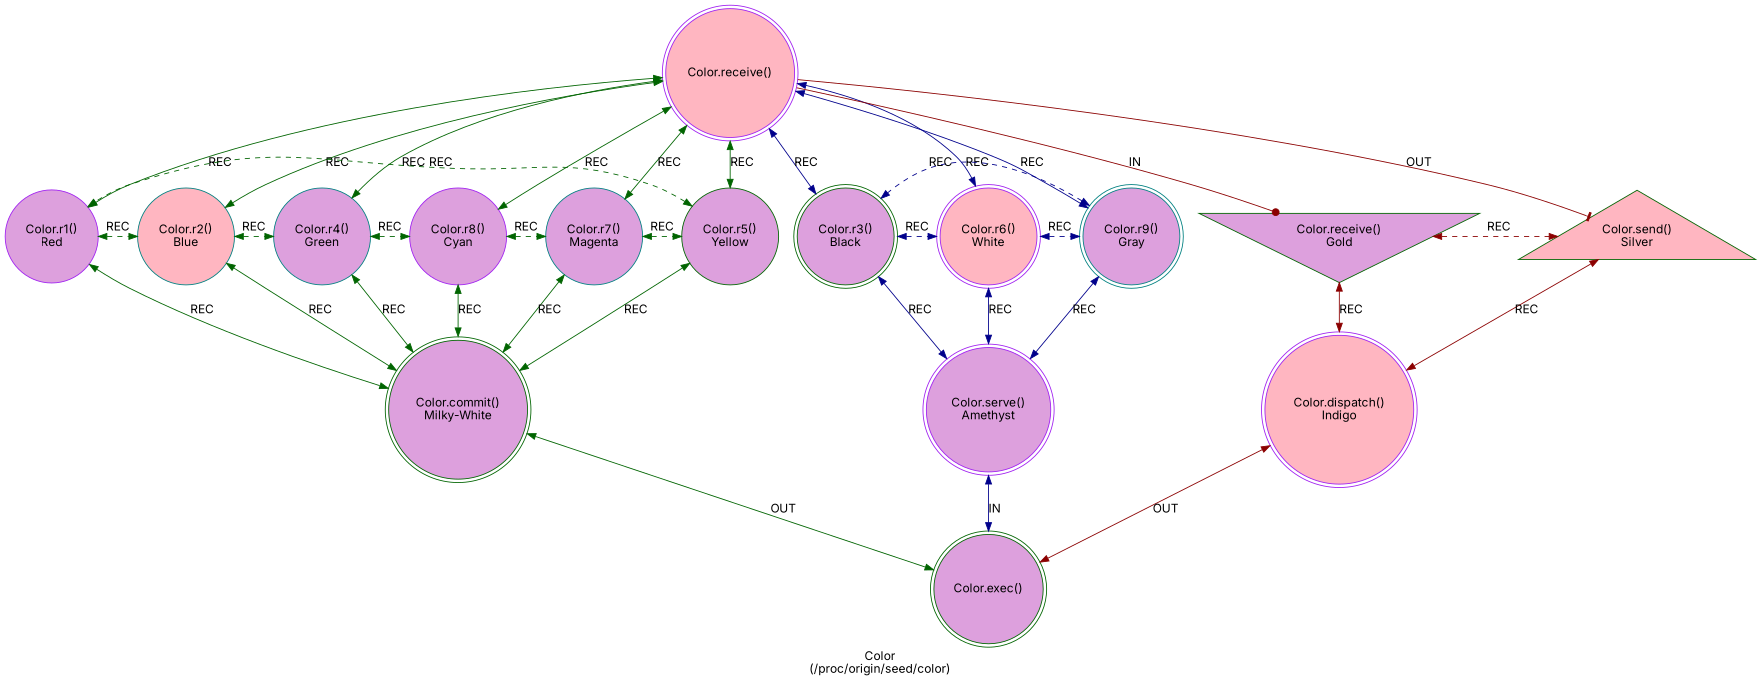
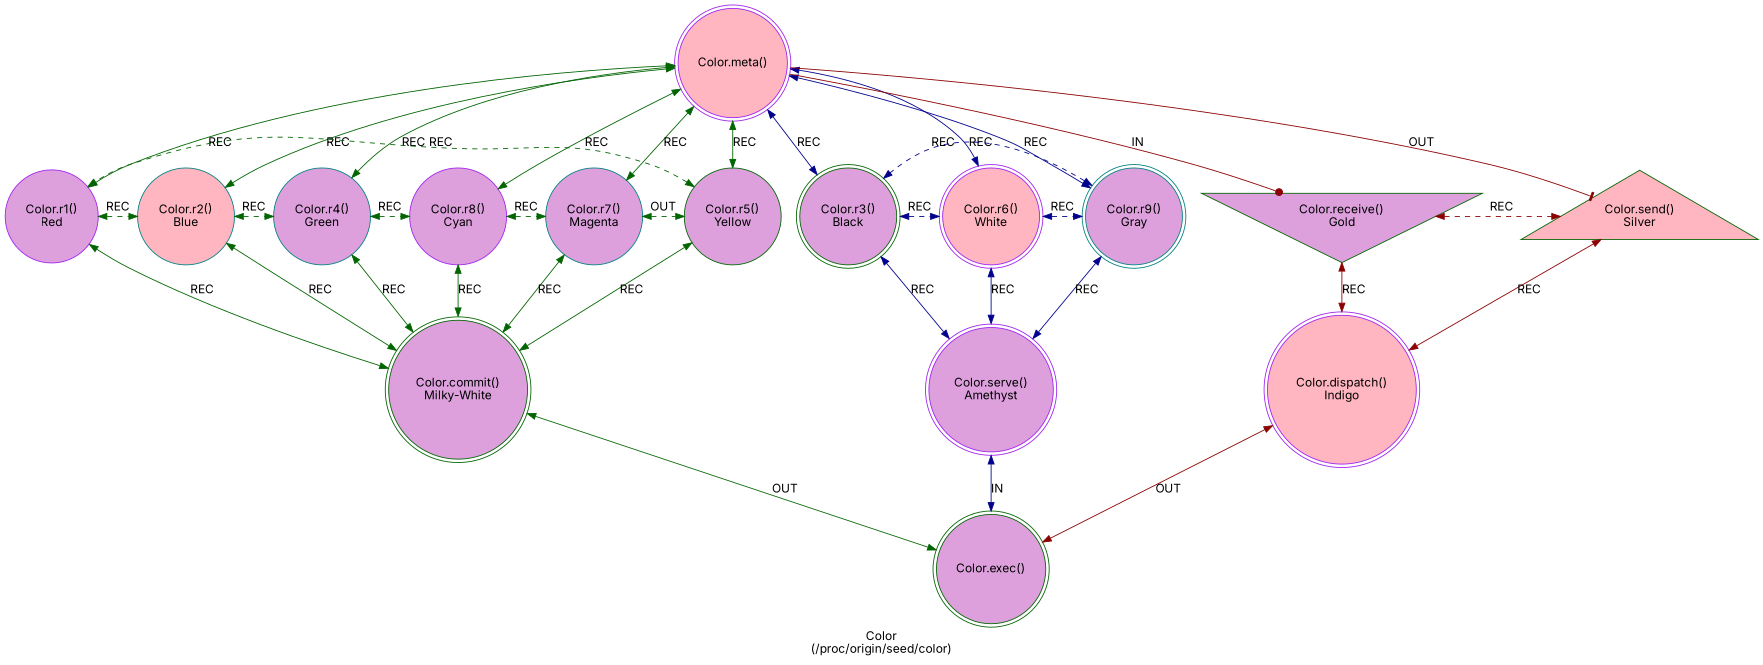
node "Color.receive()": label "Color.receive()" -> "Color.meta()"
edge "Color.r7() Magenta" -- "Color.r5() Yellow": label "REC" -> "OUT"
